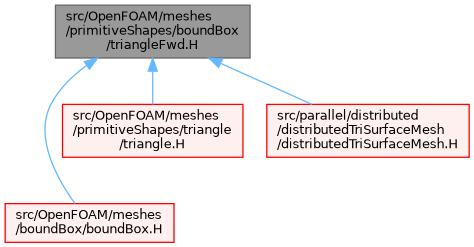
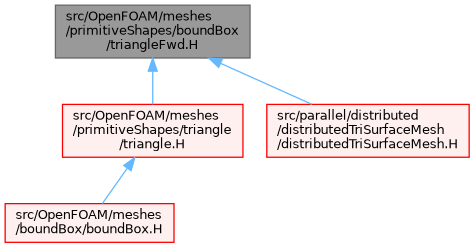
edge "src/OpenFOAM/meshes /boundBox/boundBox.H" -> "src/OpenFOAM/meshes /primitiveShapes/boundBox /triangleFwd.H": now "src/OpenFOAM/meshes /boundBox/boundBox.H" -> "src/OpenFOAM/meshes /primitiveShapes/triangle /triangle.H"
